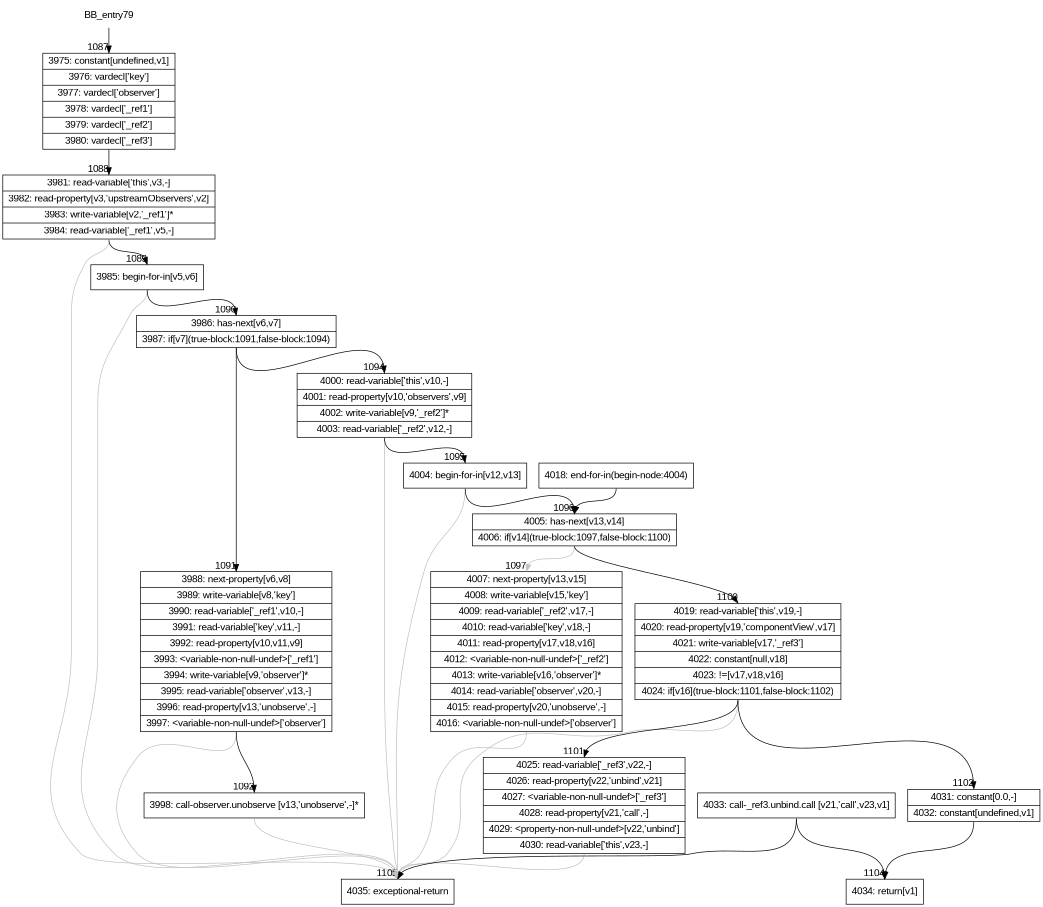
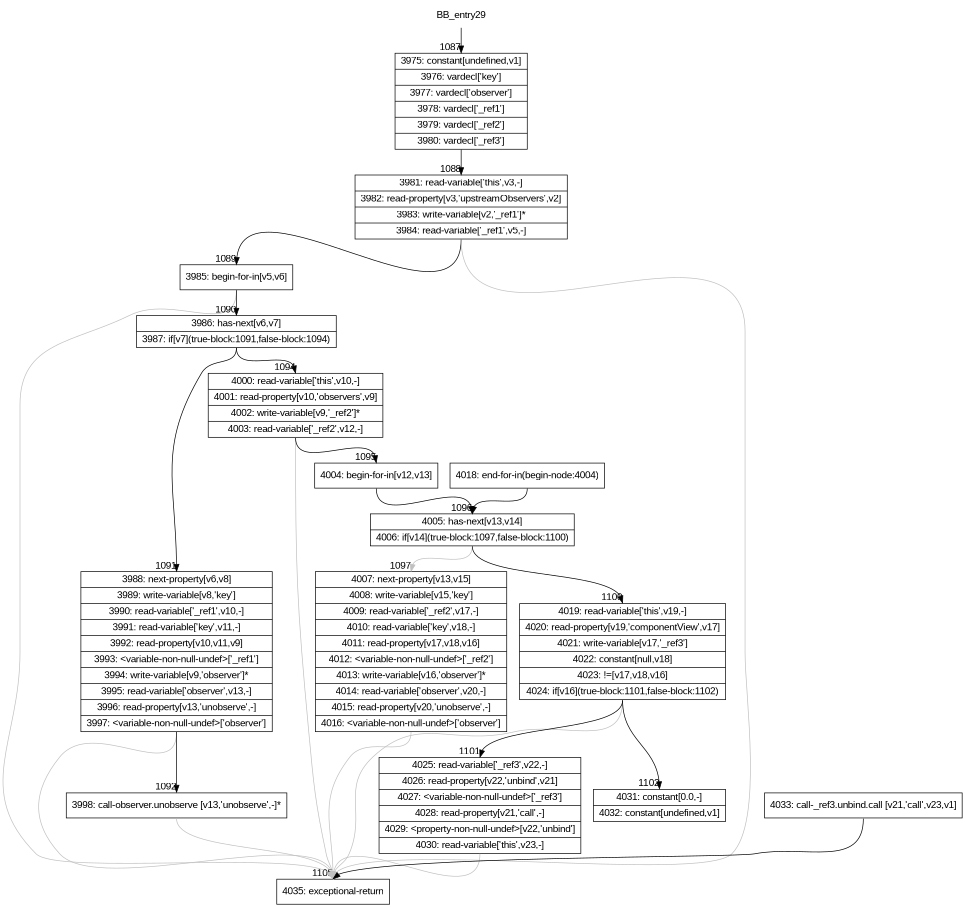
node "BB_entry79": label "BB_entry79" -> "BB_entry29"
edge "4004: begin-for-in[v12,v13]" -> "4035: exceptional-return": removed
node "4034: return[v1]": removed
